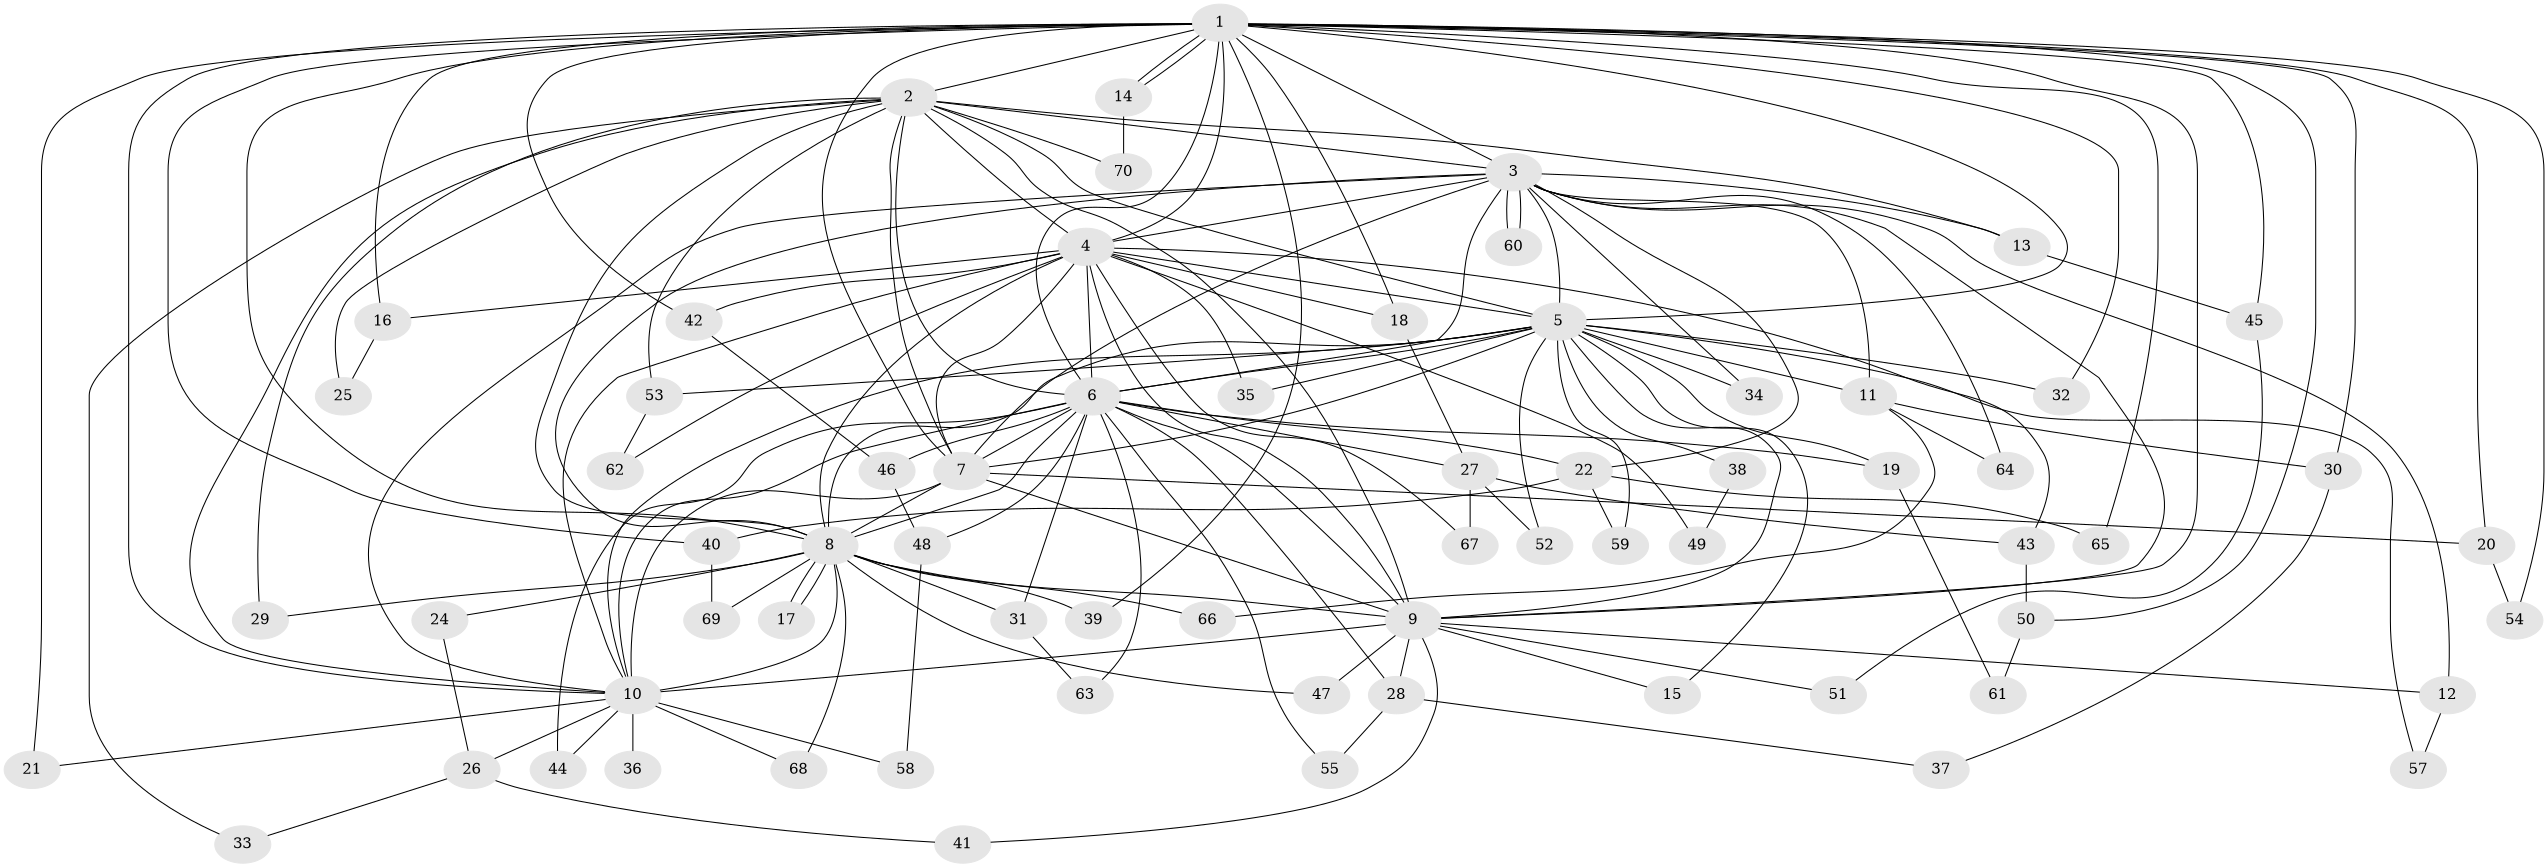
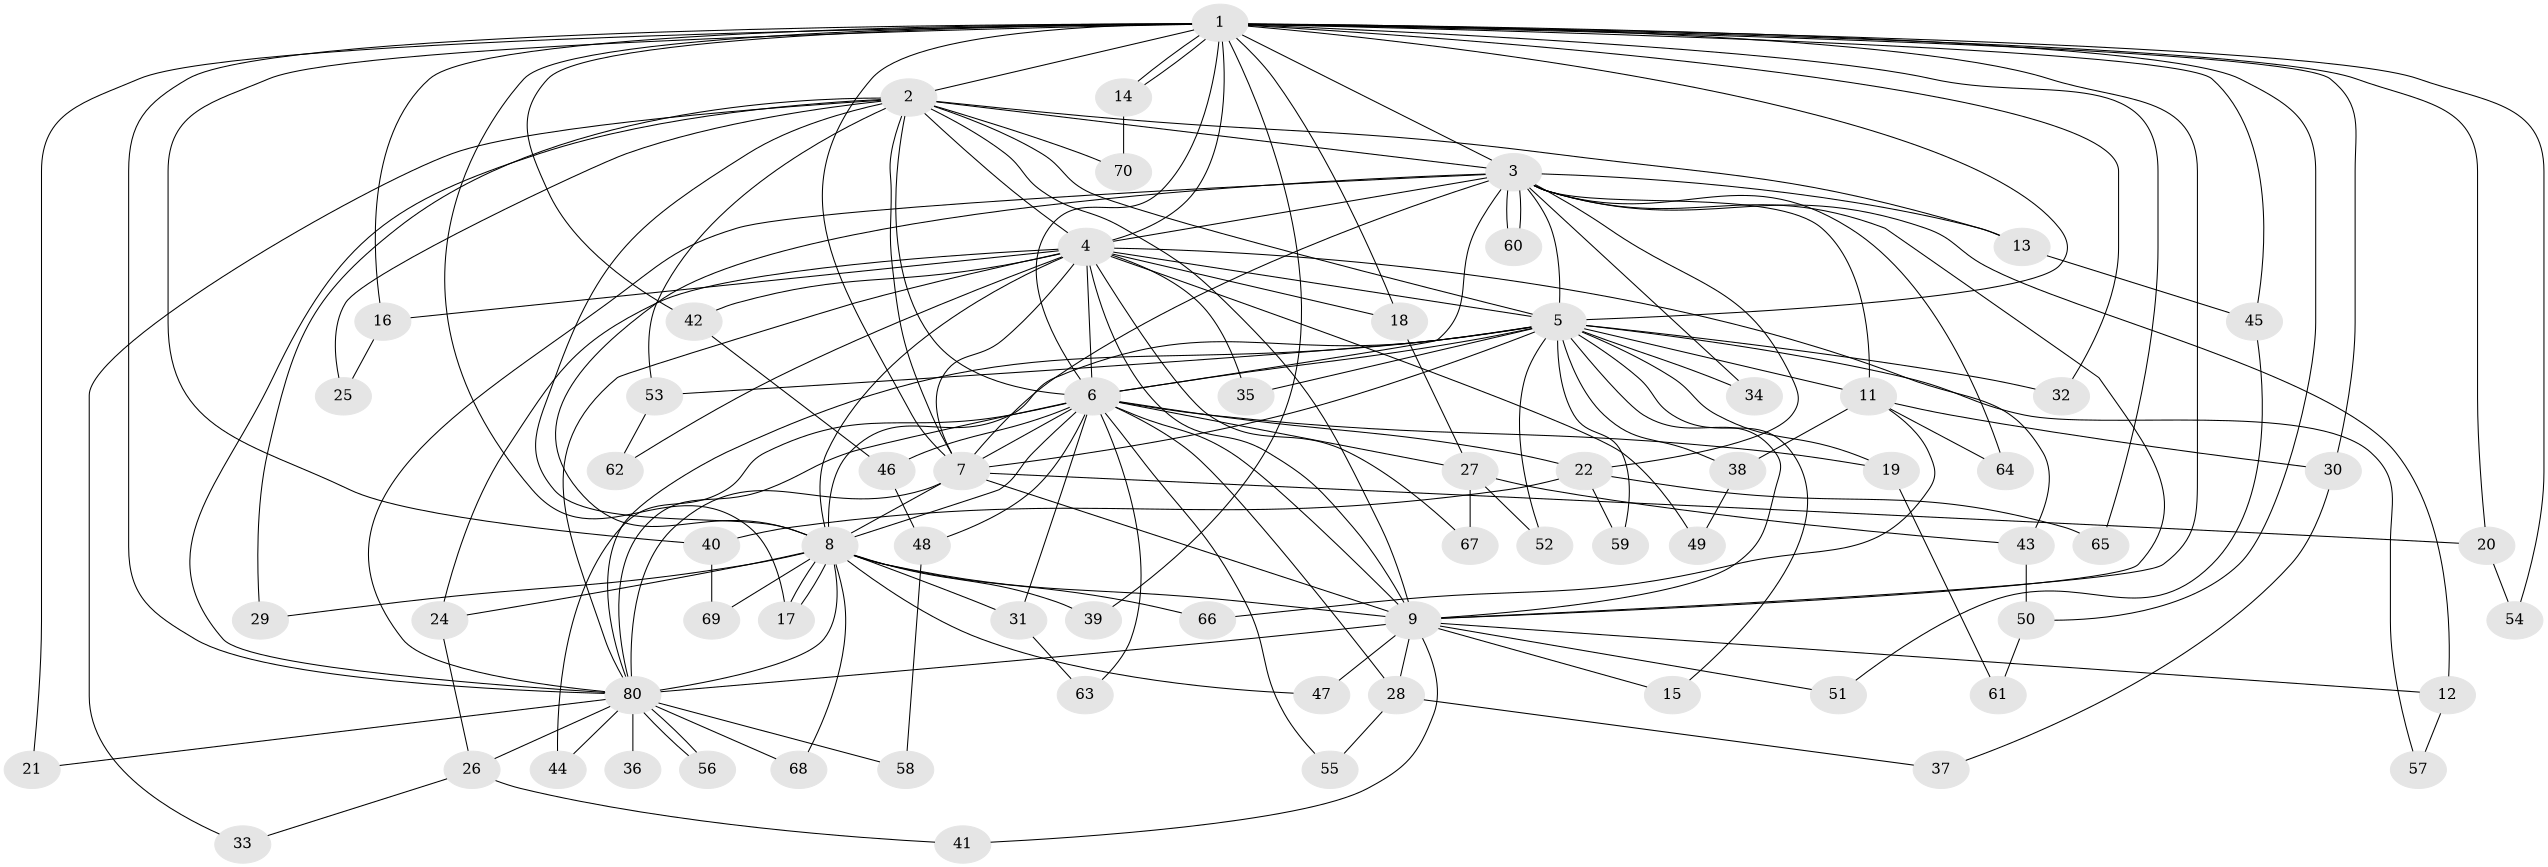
edge "1" -- "8": now "1" -- "17"
edge "4" -- "24": added
edge "11" -- "38": added
node "10": label "10" -> "80"
node "56": added
